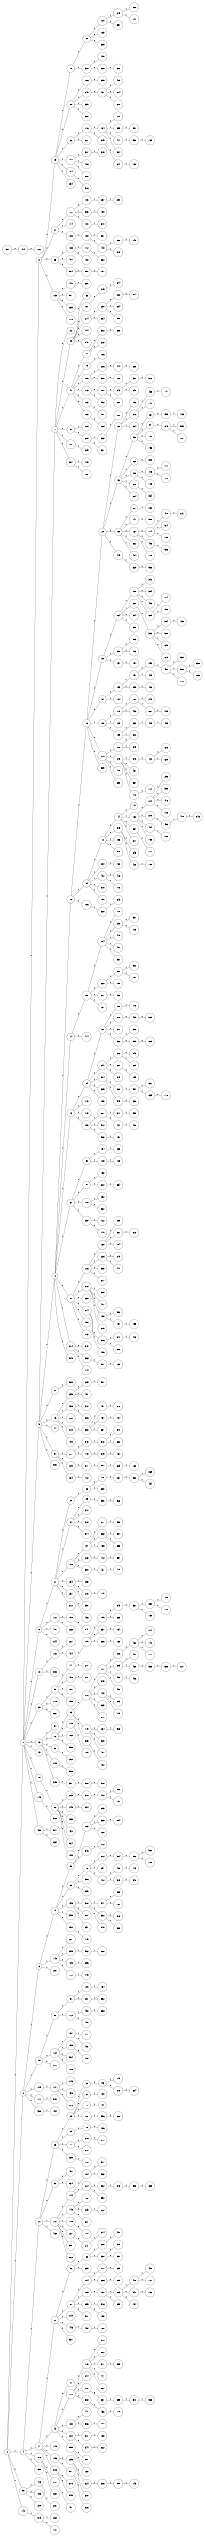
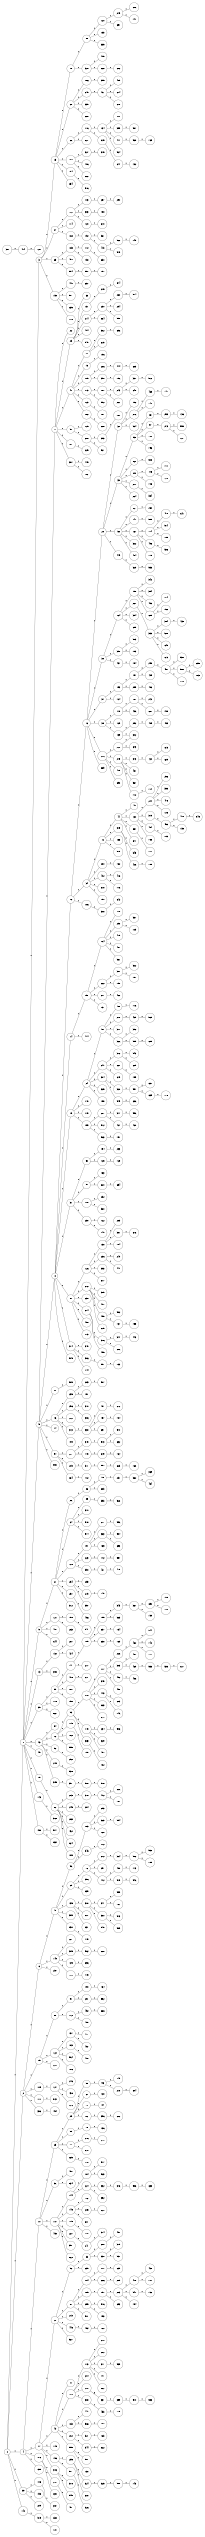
node "735": added
